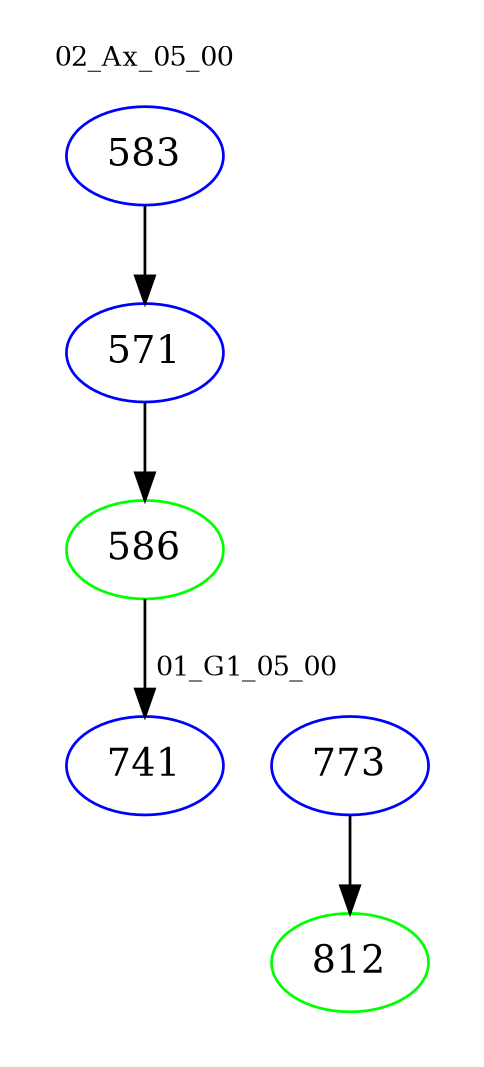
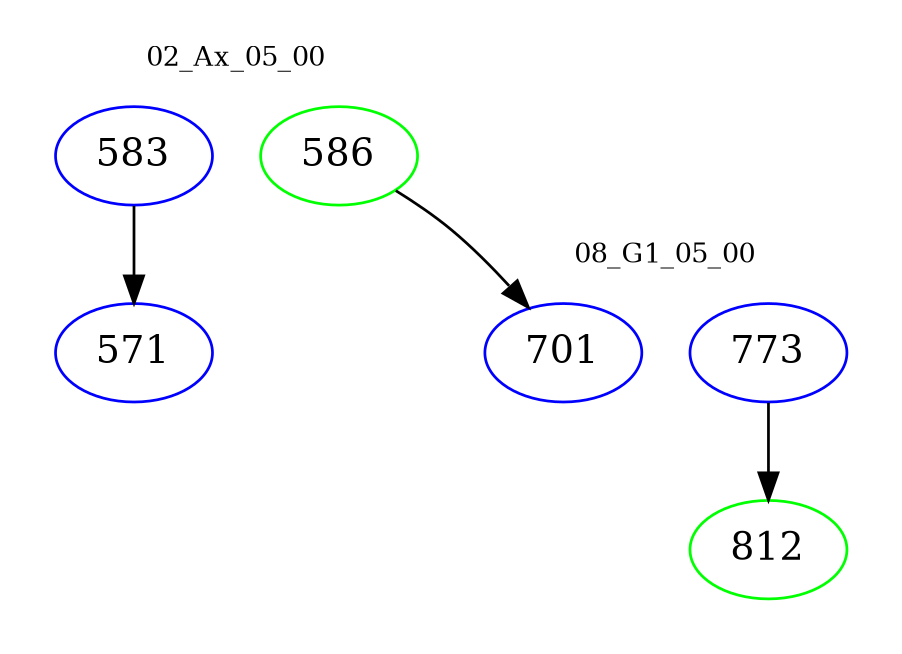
edge "571" -> "586": removed
cluster "01_G1_05_00": label "01_G1_05_00" -> "08_G1_05_00"
node "741": label "741" -> "701"
